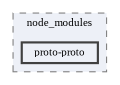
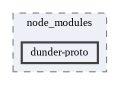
node "proto-proto": label "proto-proto" -> "dunder-proto"
